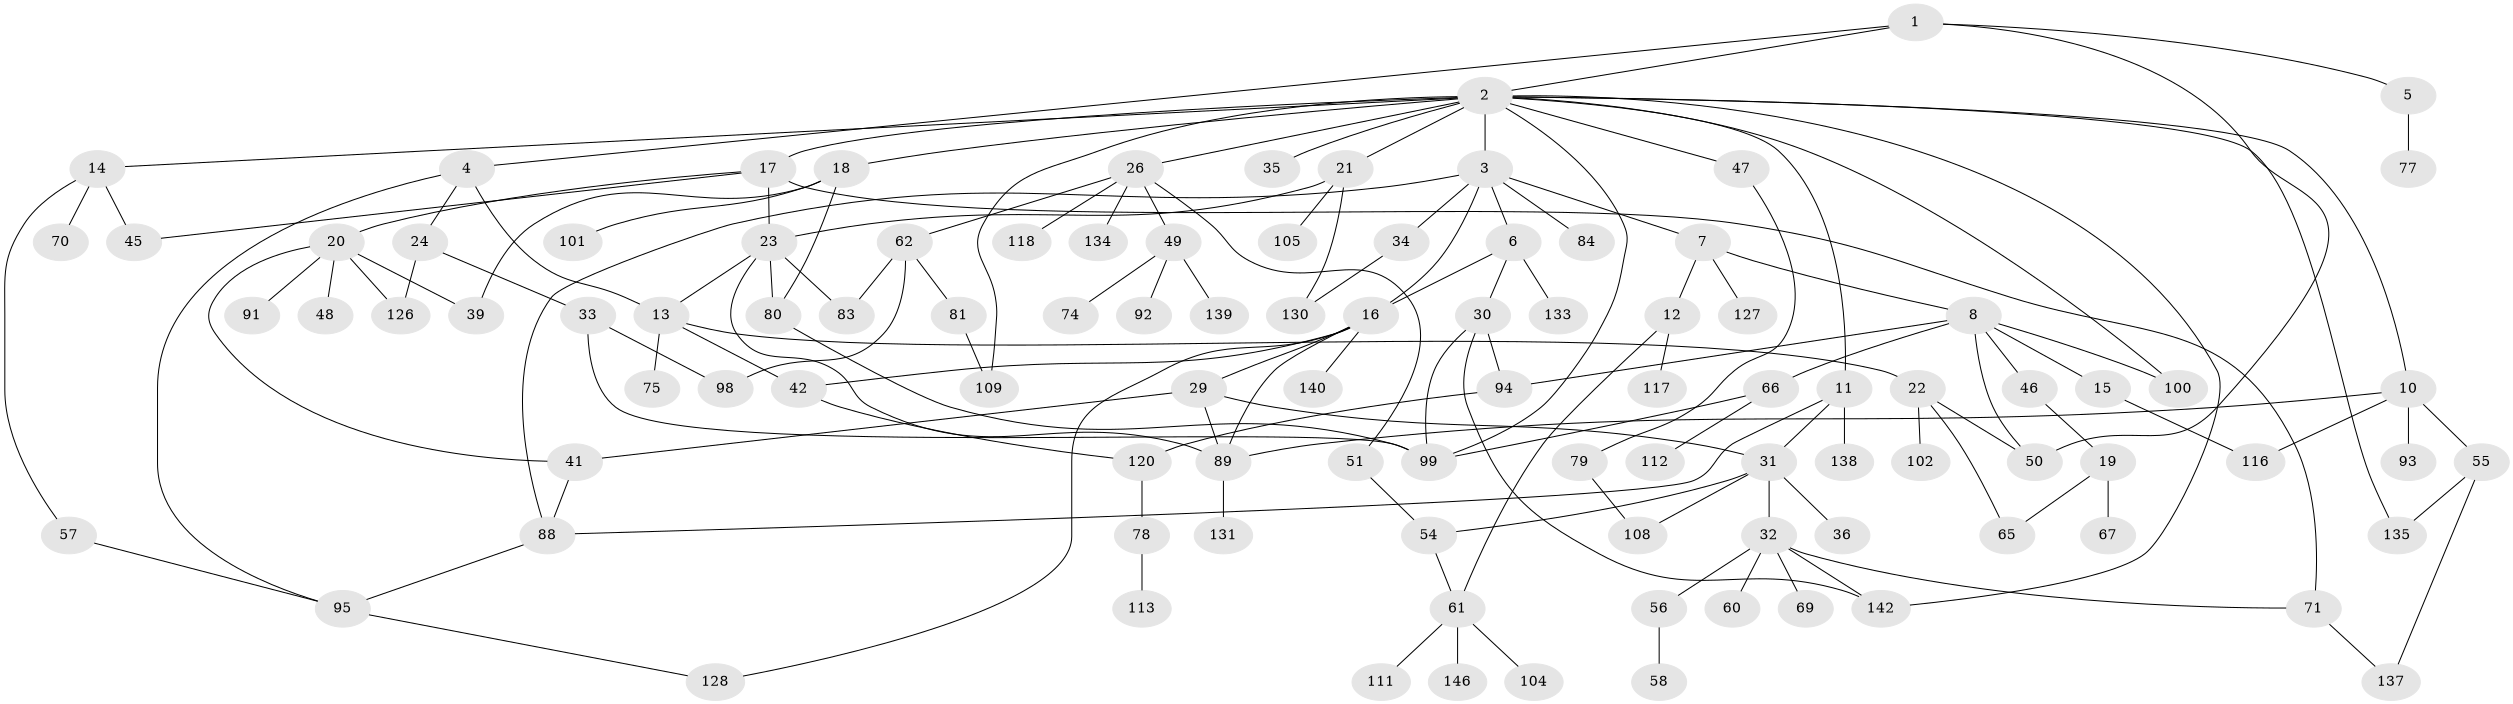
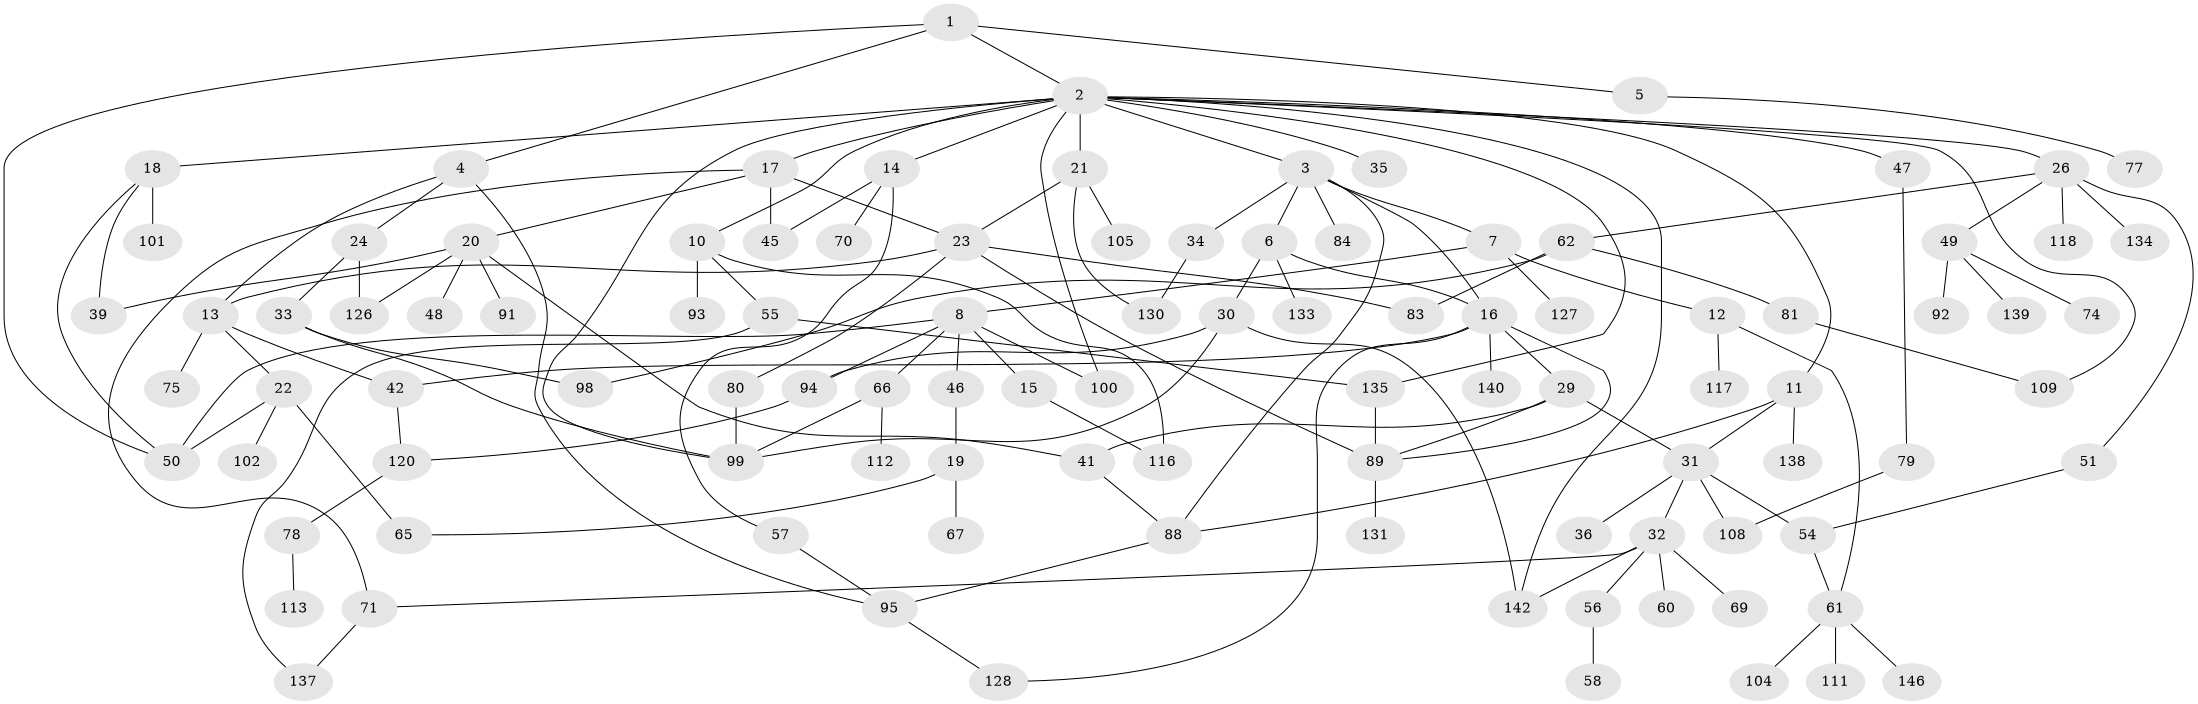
edge "18" -- "80": now "18" -- "50"
edge "10" -- "89": now "135" -- "89"
